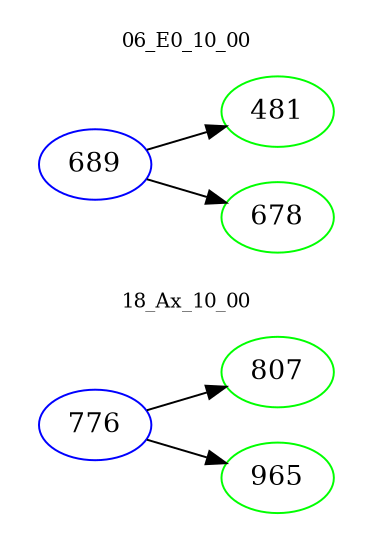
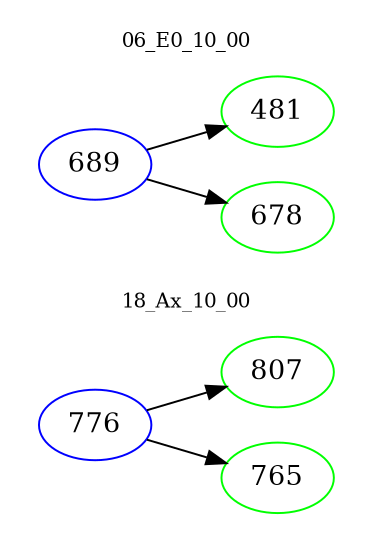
node "965": label "965" -> "765"
